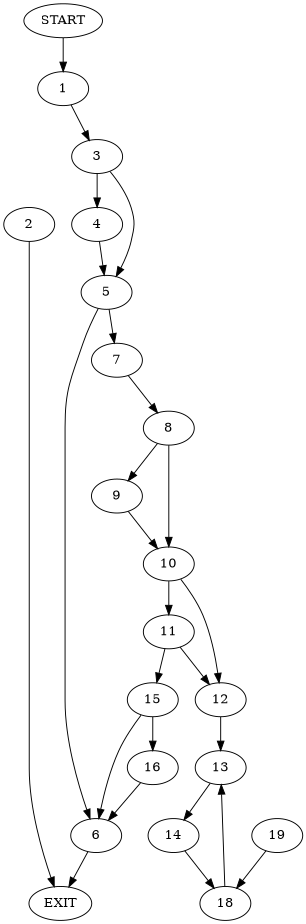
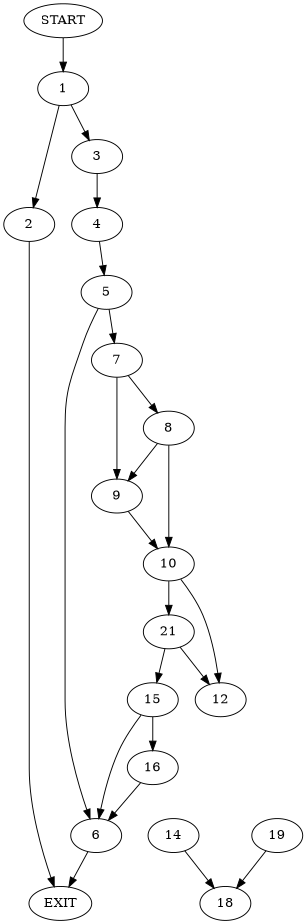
edge "1" -> "2": added
edge "3" -> "5": removed
edge "7" -> "9": added
node "11": label "11" -> "21"
node "13": removed
